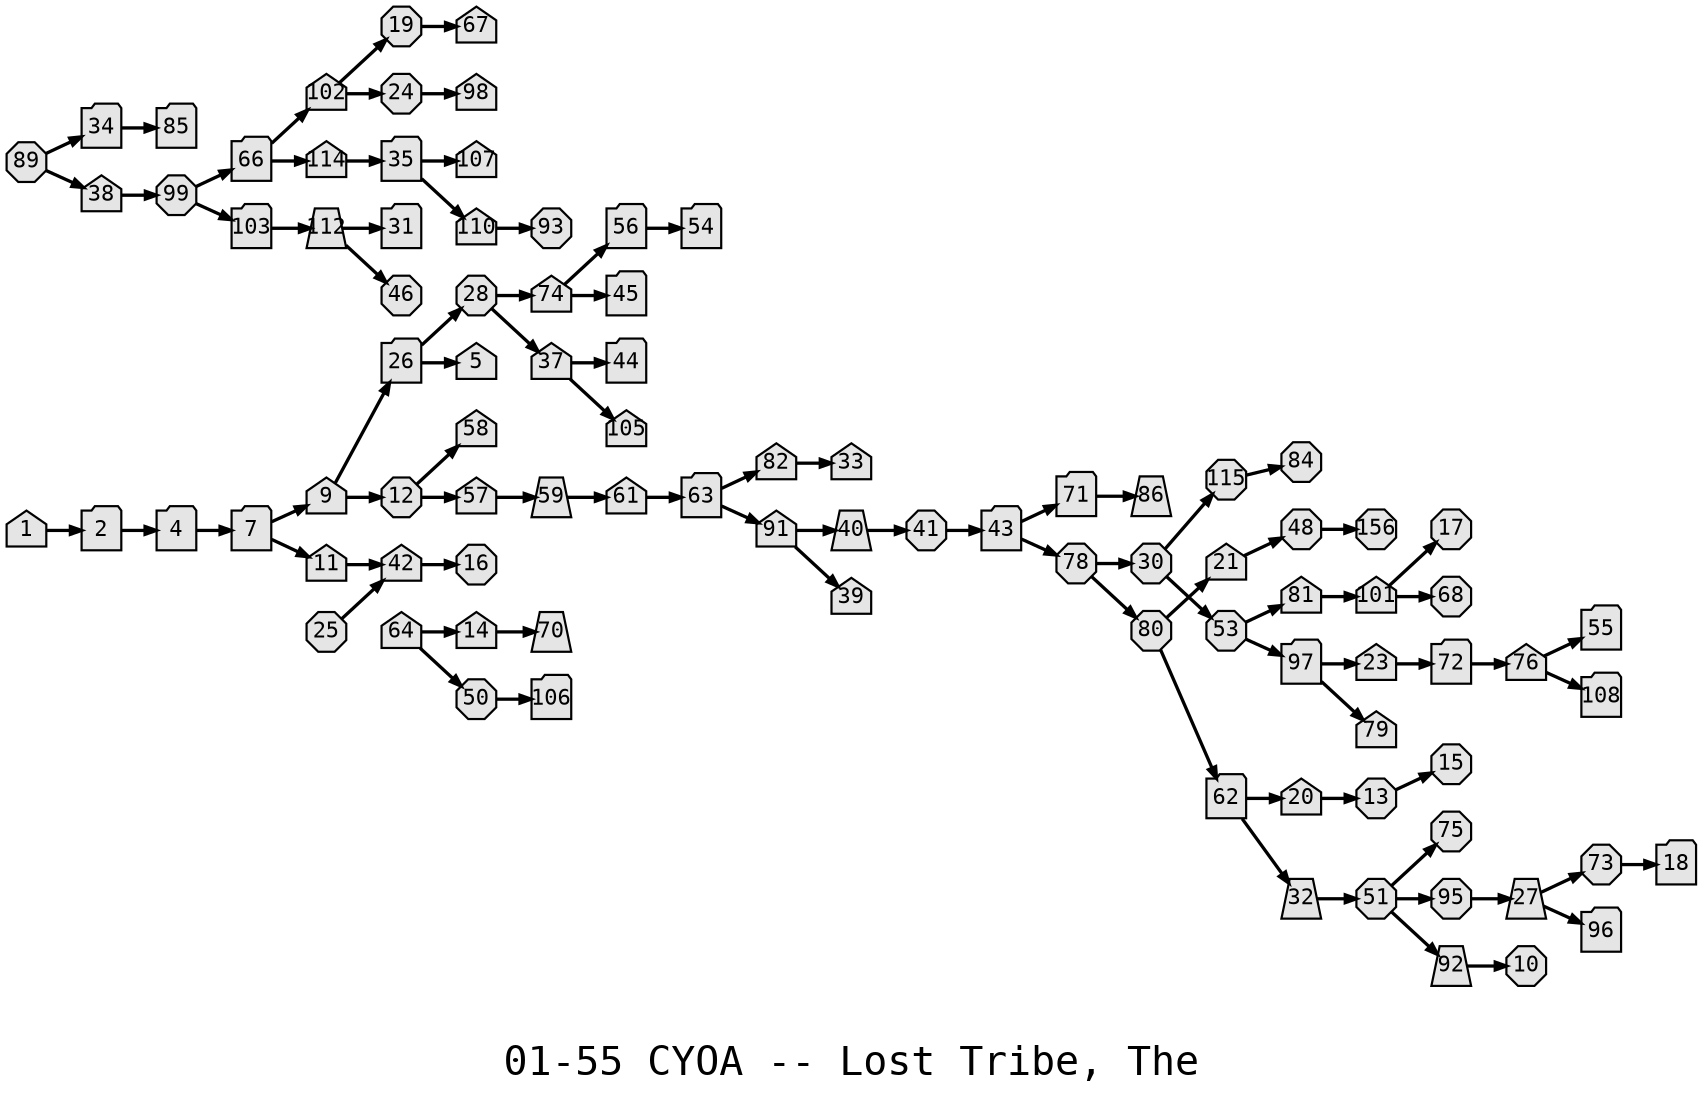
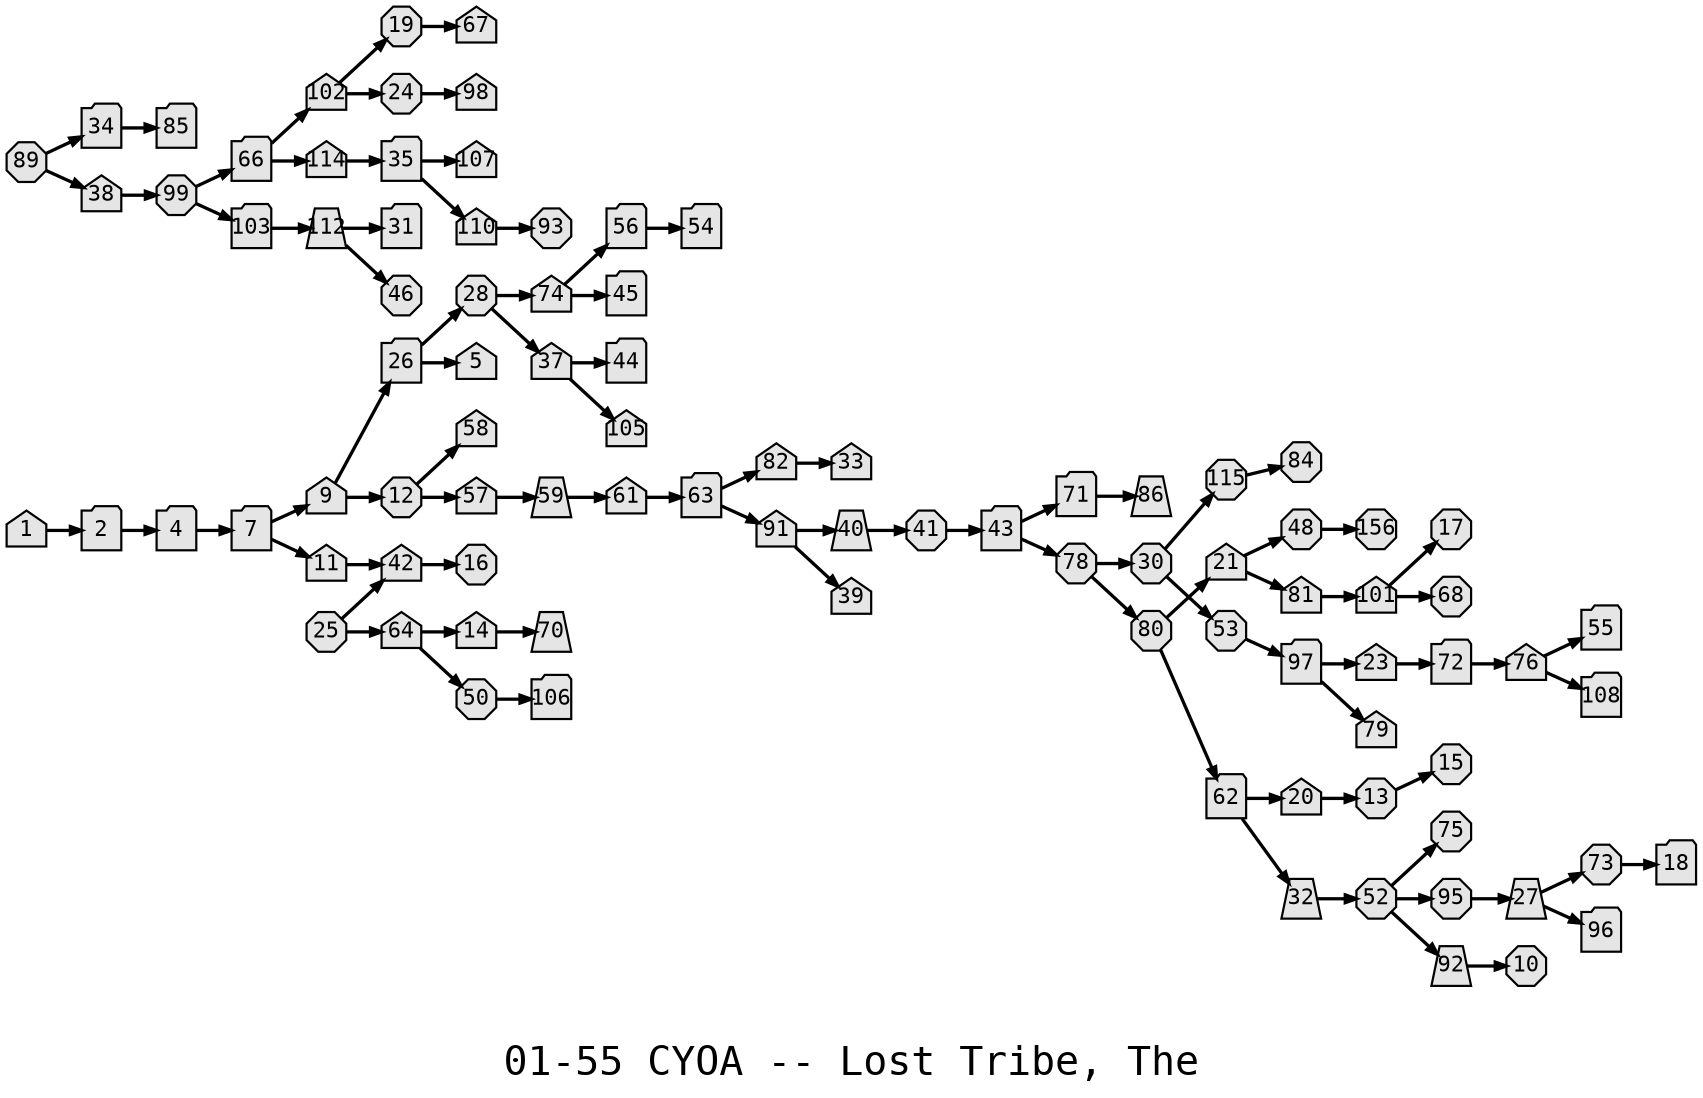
edge "53" -> "81": now "21" -> "81"
edge "25" -> "64": added
node "51": label "51" -> "52"
